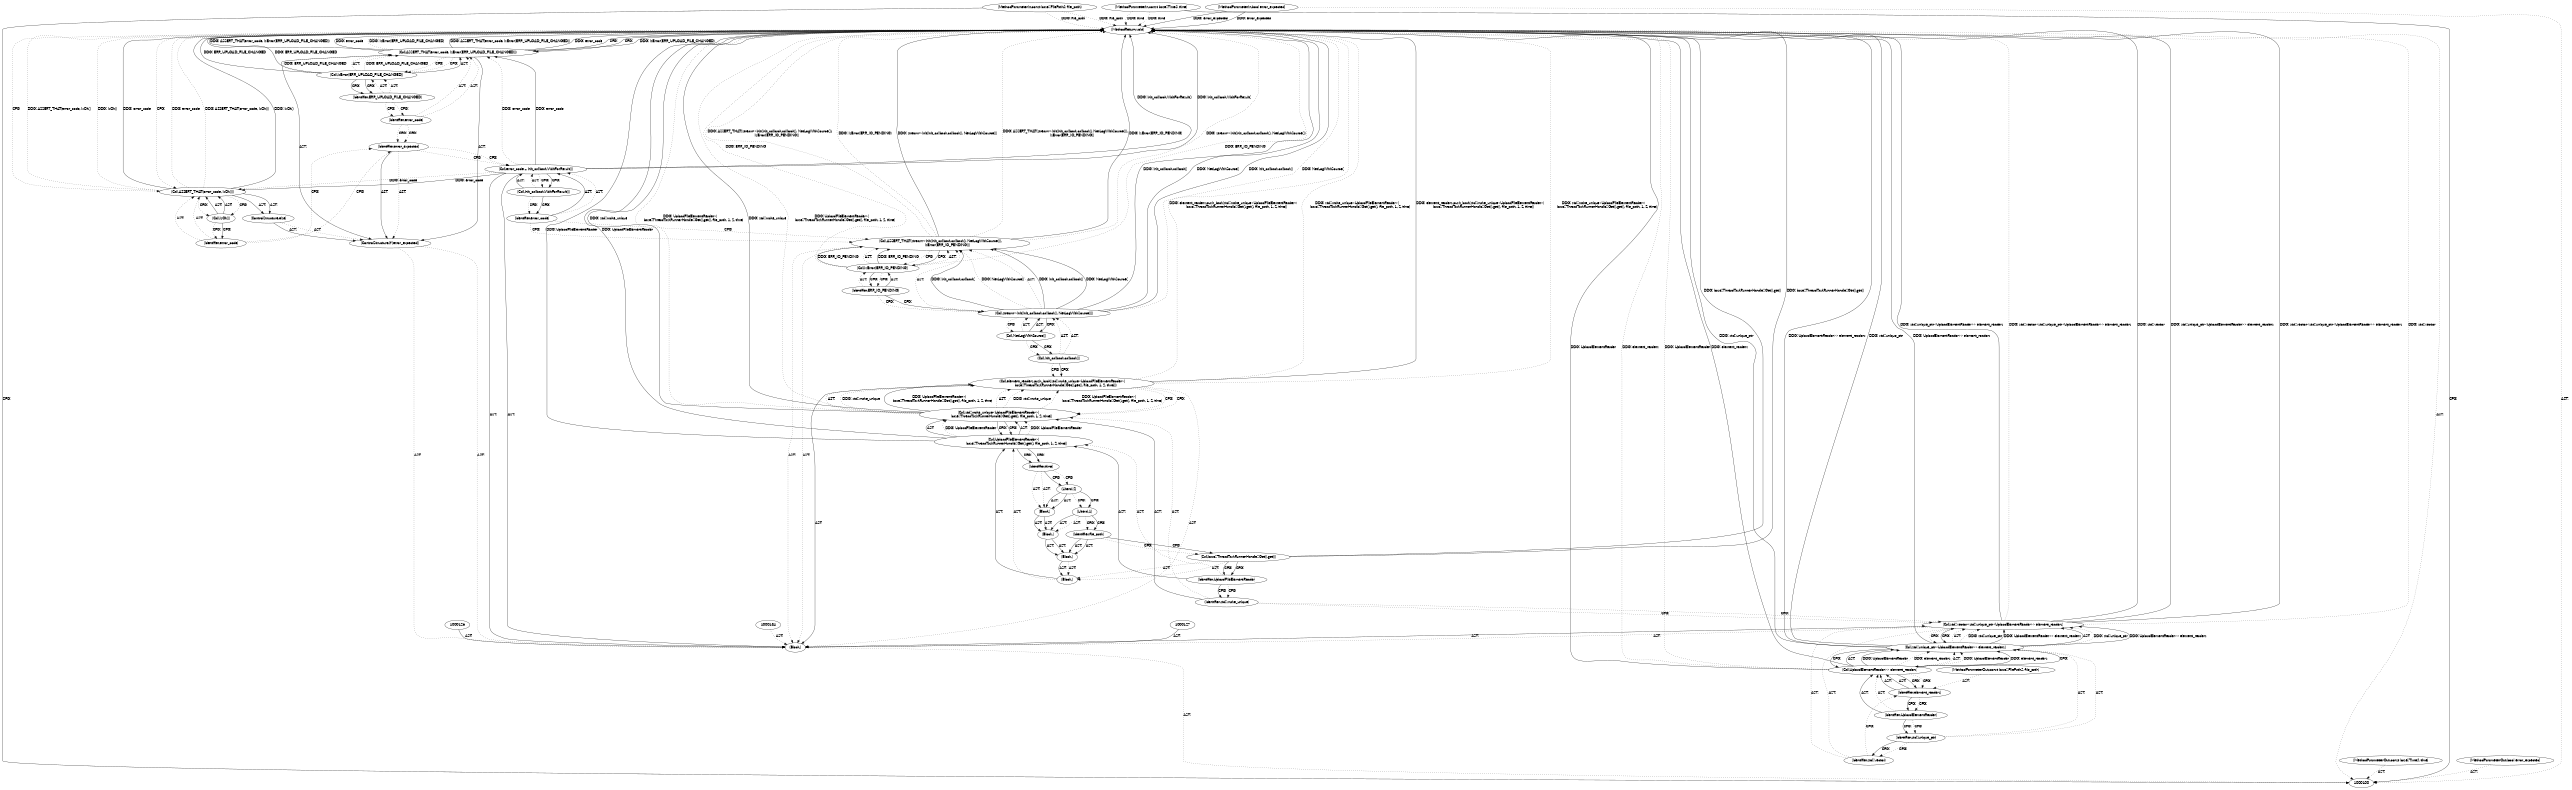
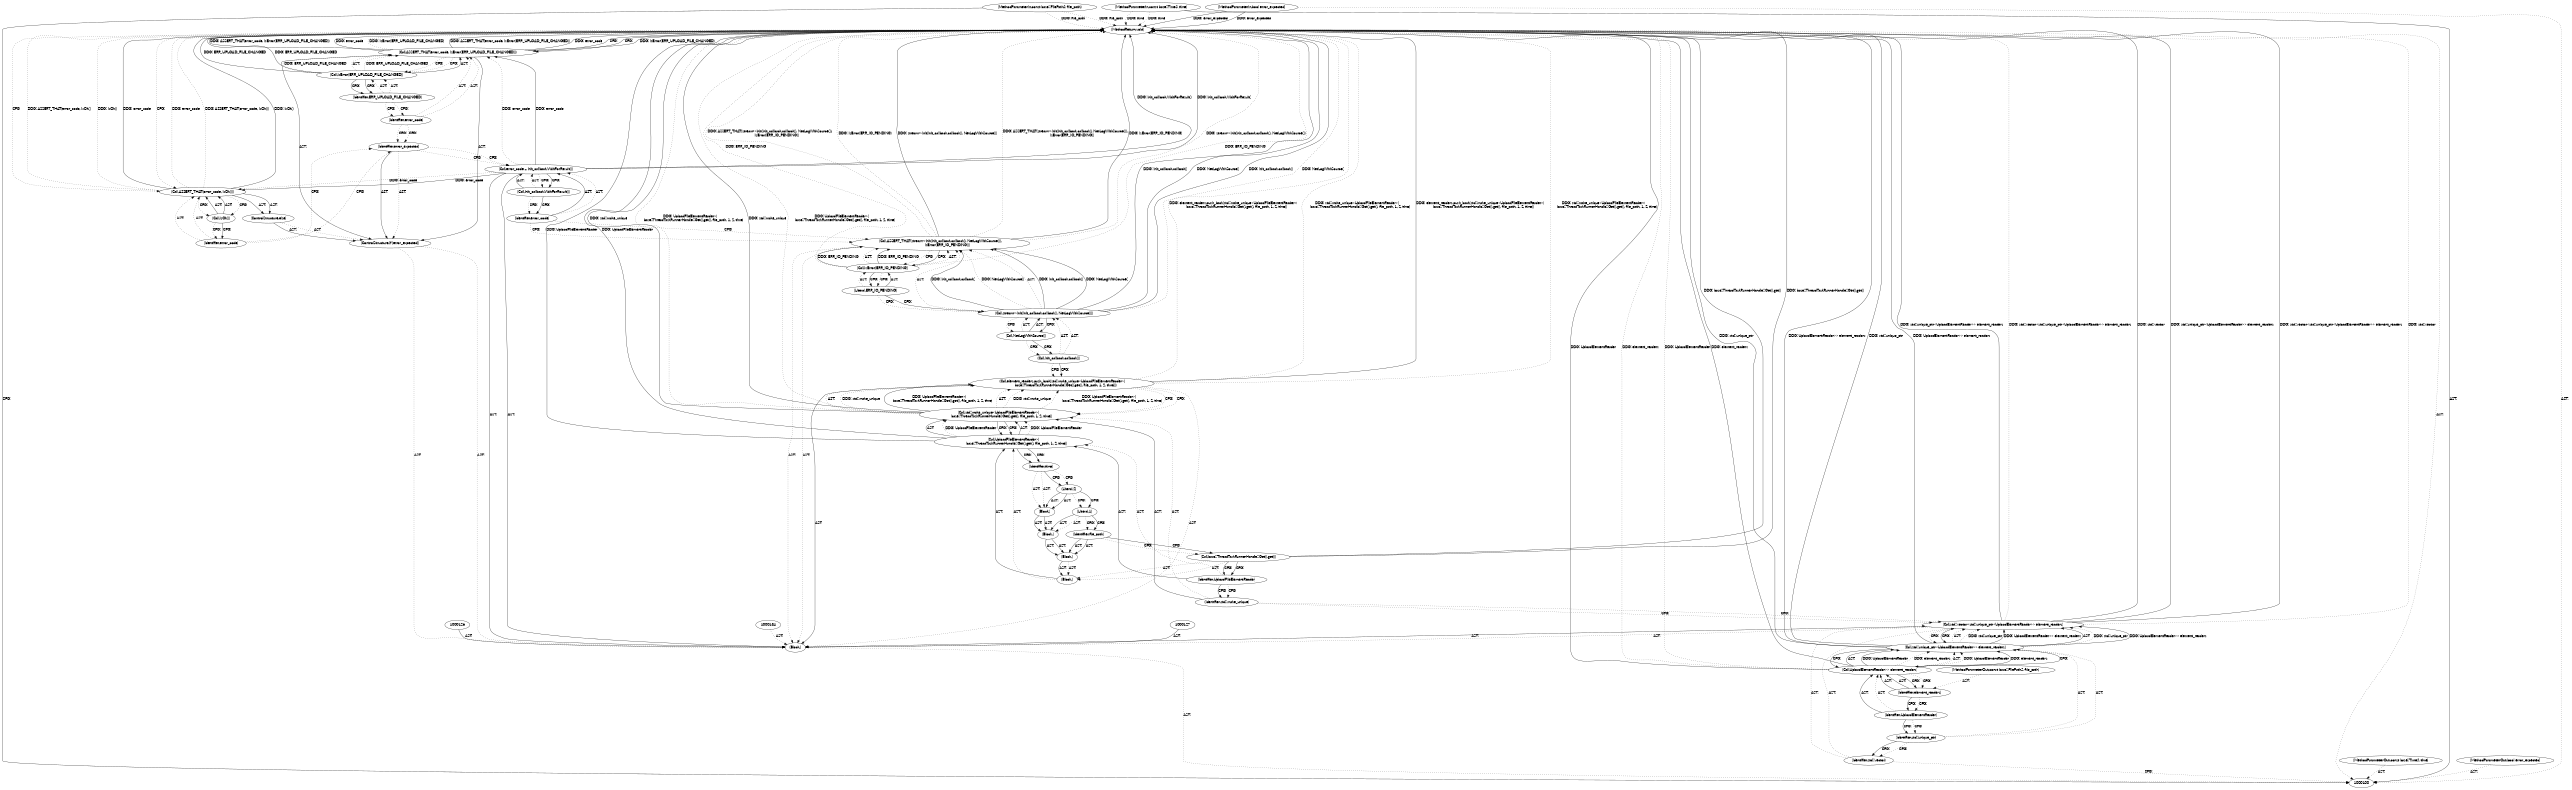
node "(Identifier,ERR_IO_PENDING)": label "(Identifier,ERR_IO_PENDING)" -> "(Literal,ERR_IO_PENDING)"
edge "(MethodParameterIn,const base::Time& time)" -> "1000100": label "CFG: " -> "AST: "
edge "(Identifier,std::vector)" -> "(Identifier,element_readers)": now "(Identifier,std::vector)" -> "1000100"
